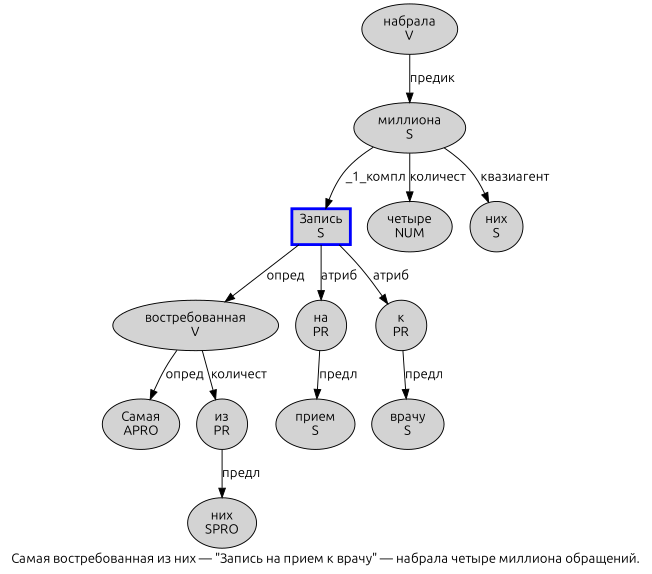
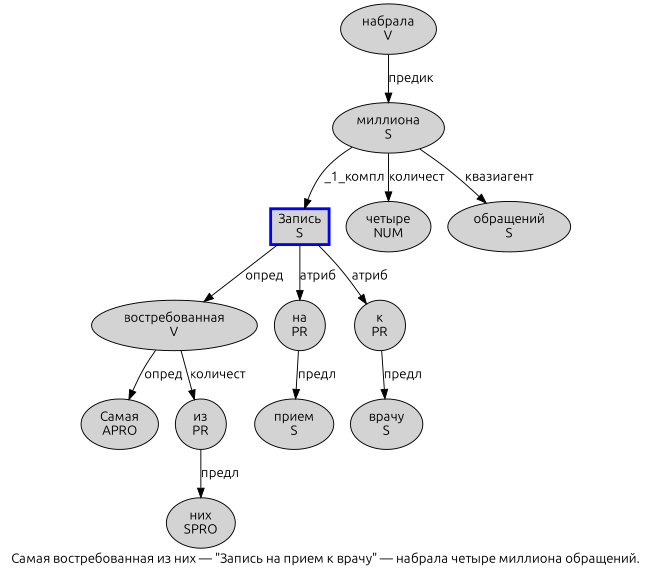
node "них S": label "них S" -> "обращений S"
